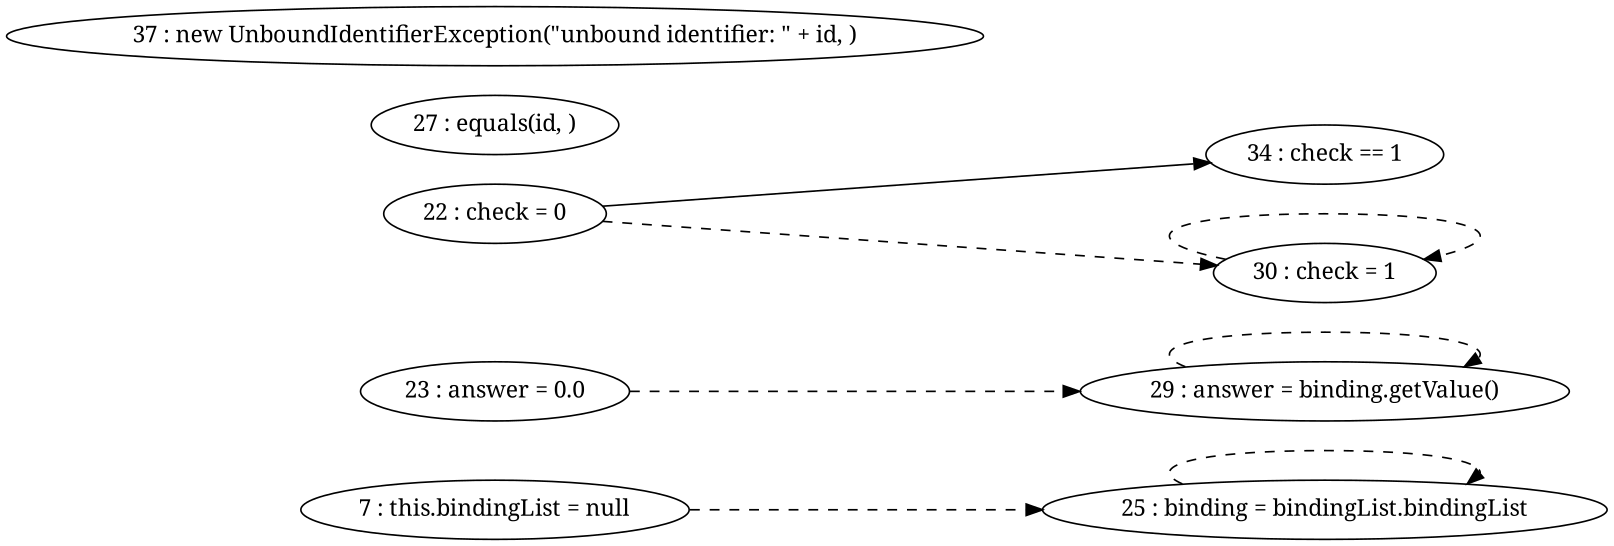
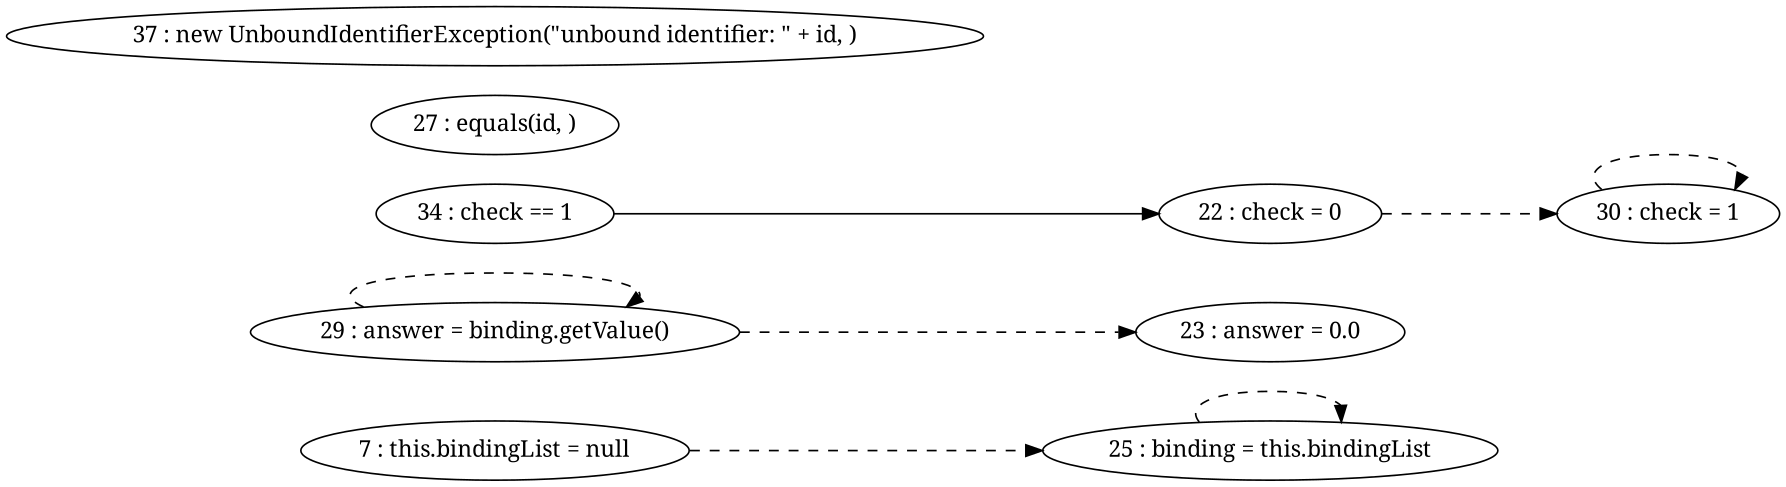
edge "22 : check = 0" -> "34 : check == 1": reversed
edge "23 : answer = 0.0" -> "29 : answer = binding.getValue()": reversed
node "25 : binding = bindingList.bindingList": label "25 : binding = bindingList.bindingList" -> "25 : binding = this.bindingList"
